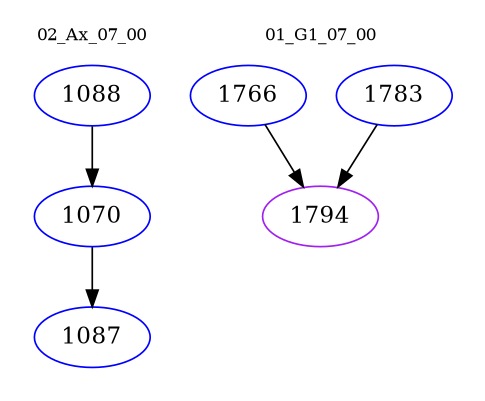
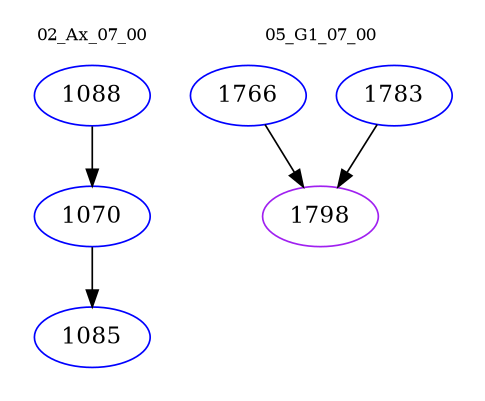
cluster "01_G1_07_00": label "01_G1_07_00" -> "05_G1_07_00"
node "1794": label "1794" -> "1798"
node "1087": label "1087" -> "1085"
